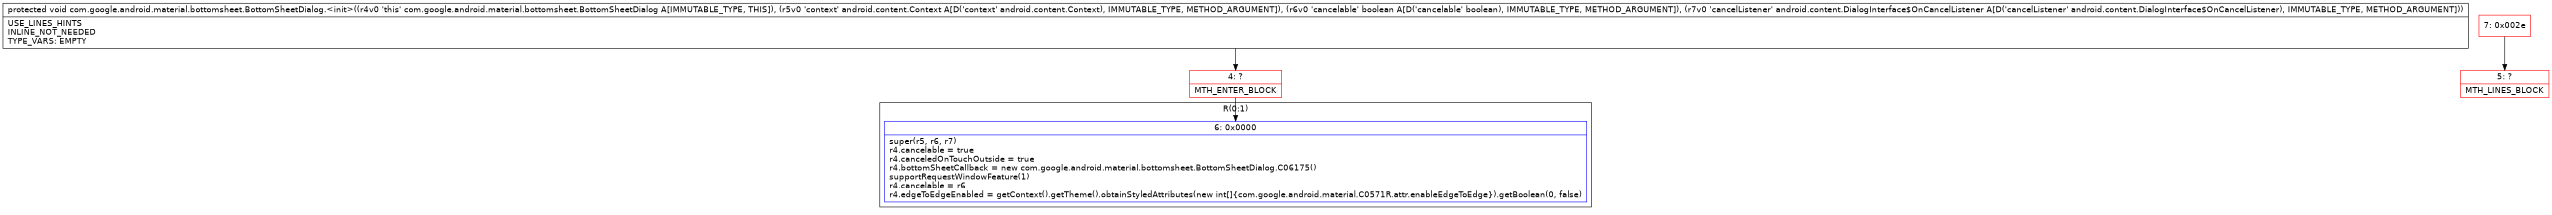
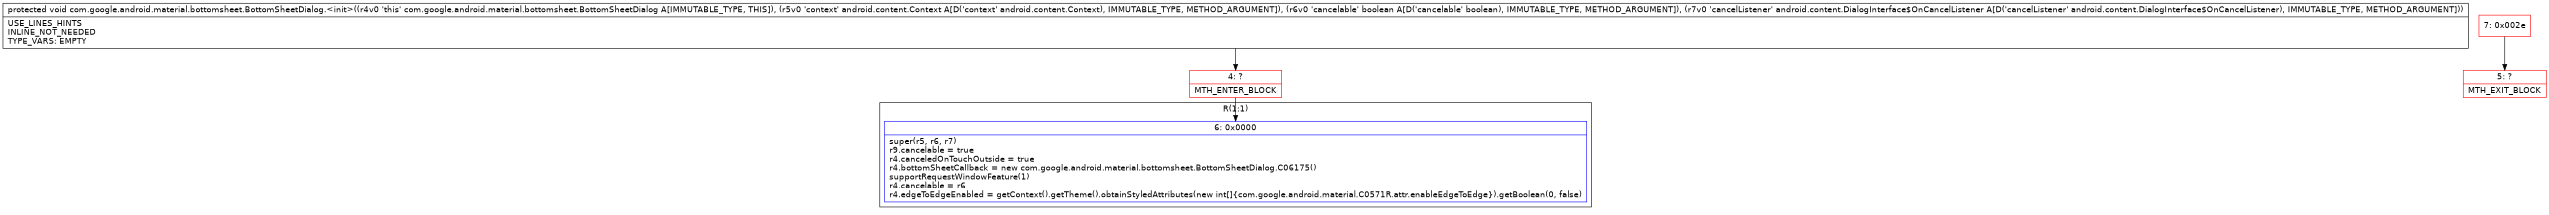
node "5: ?": text "MTH_LINES_BLOCK" -> "MTH_EXIT_BLOCK"
cluster "R(0:1)": label "R(0:1)" -> "R(1:1)"
node "6: 0x0000": text "r4.cancelable = true" -> "r9.cancelable = true"
